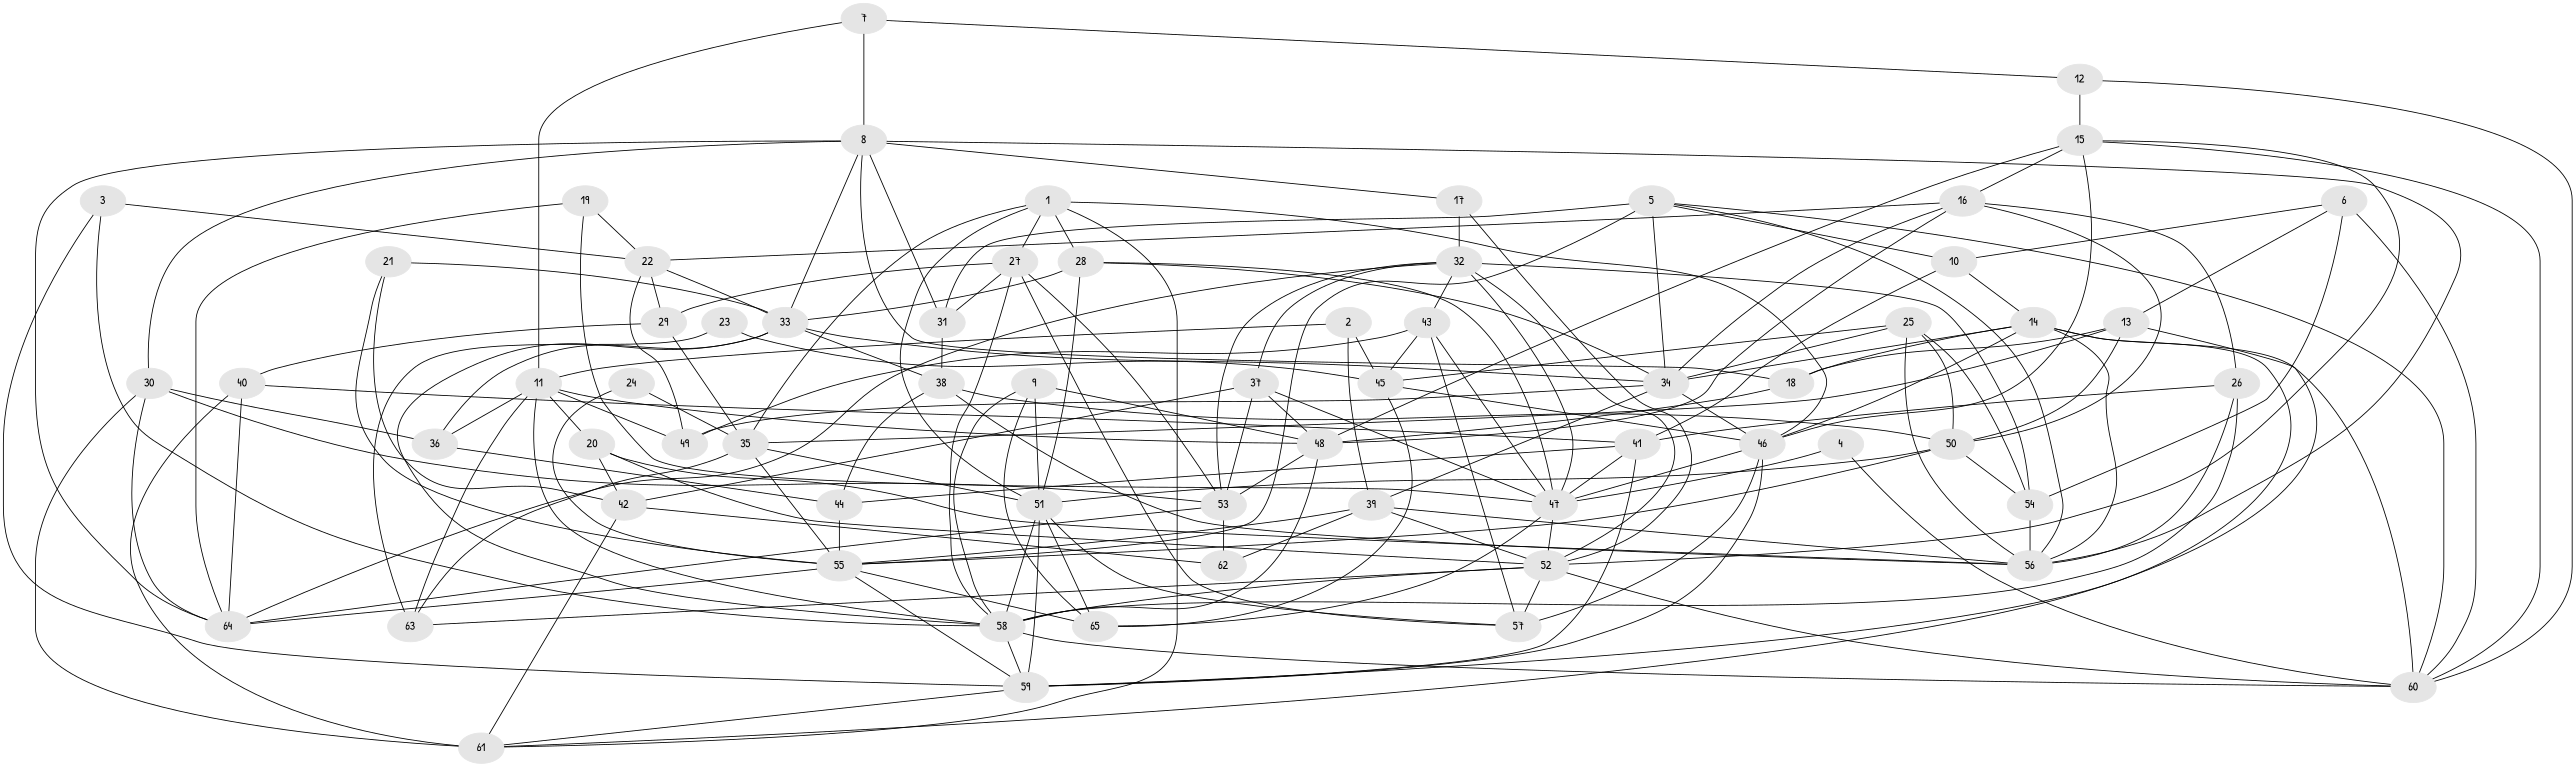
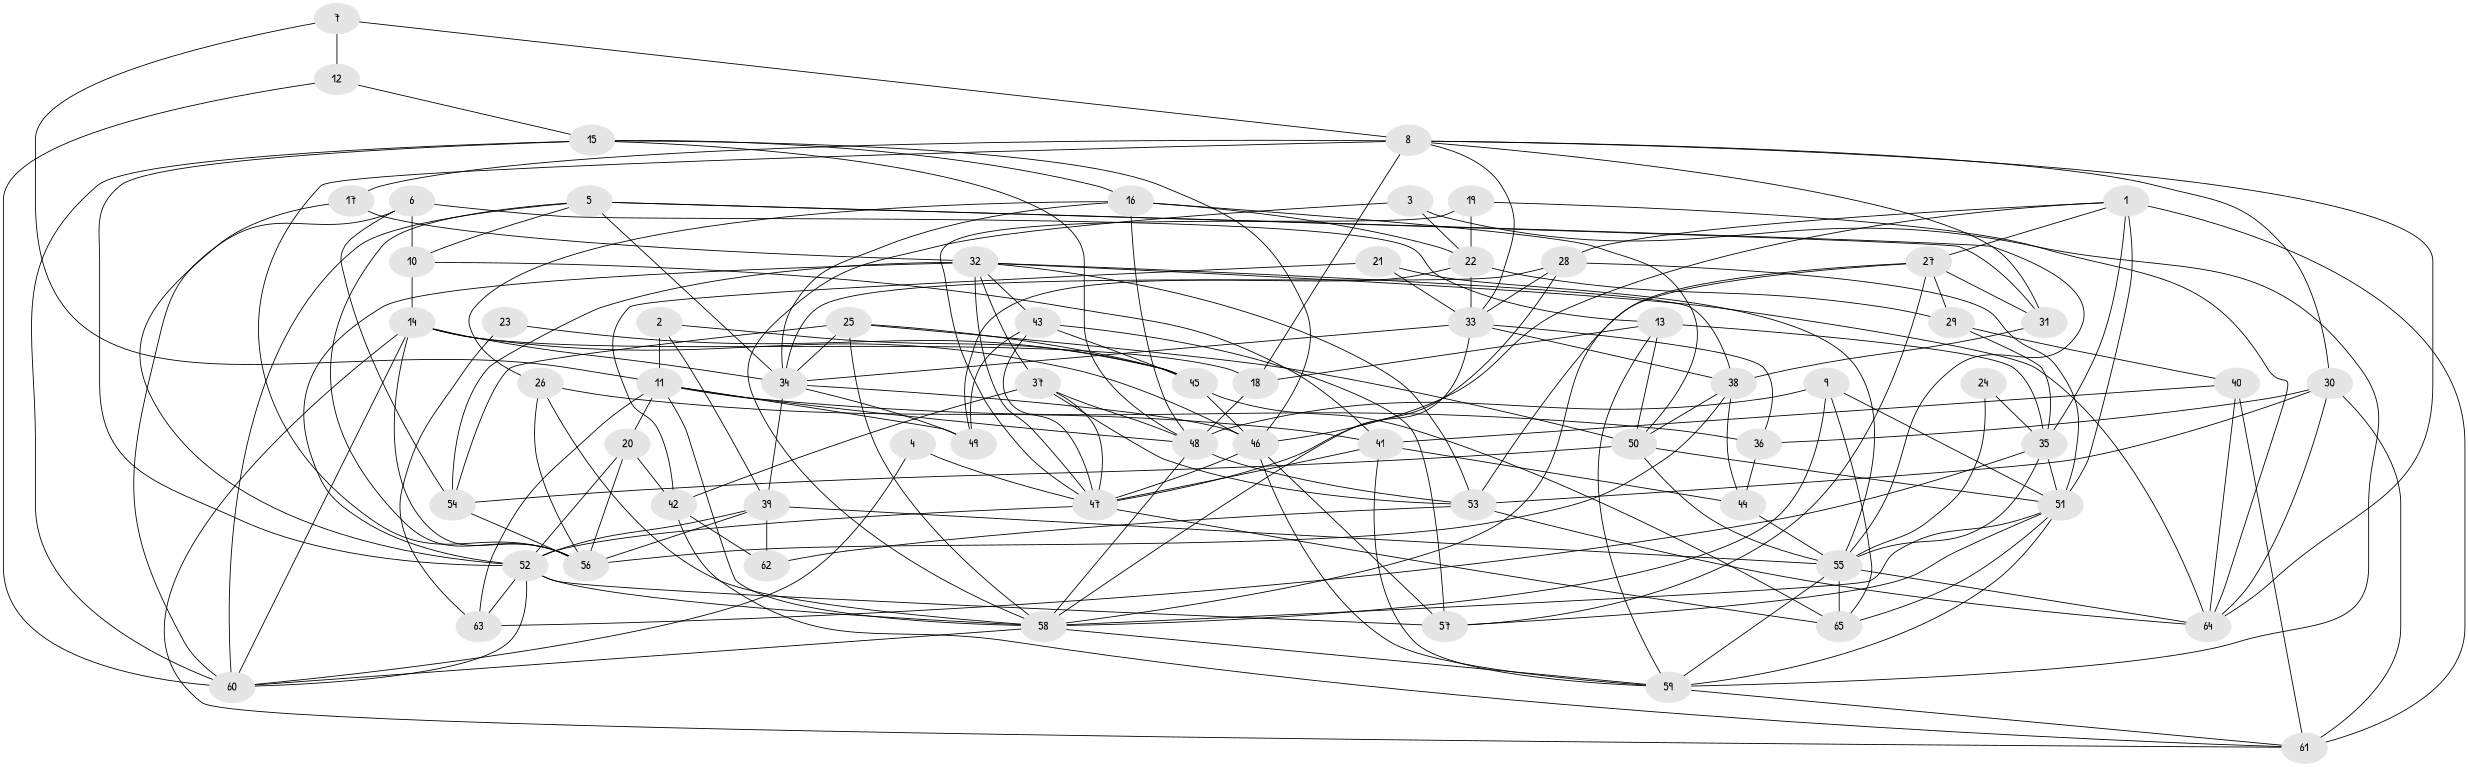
edge "32" -- "38": added
edge "25" -- "56": now "25" -- "58"
